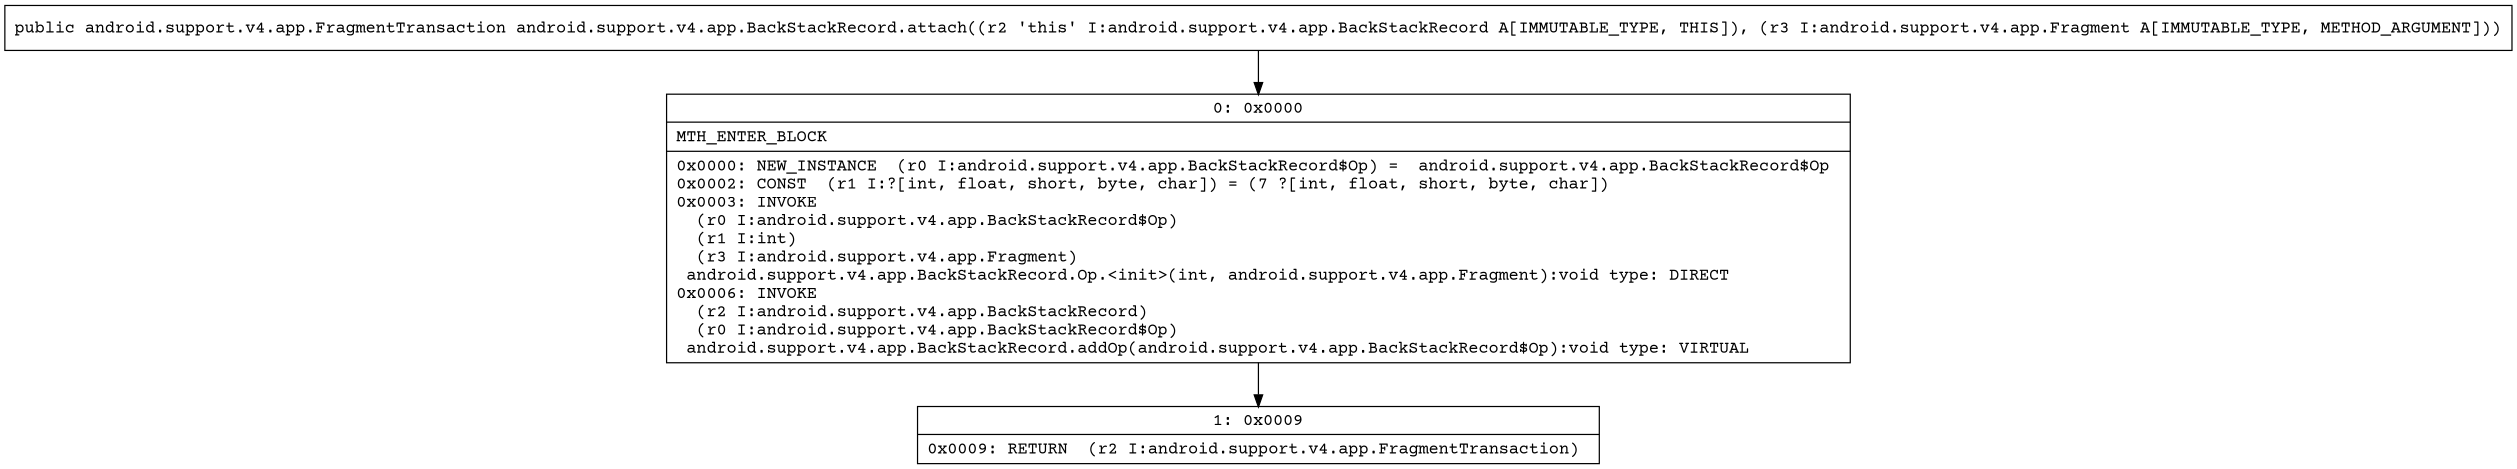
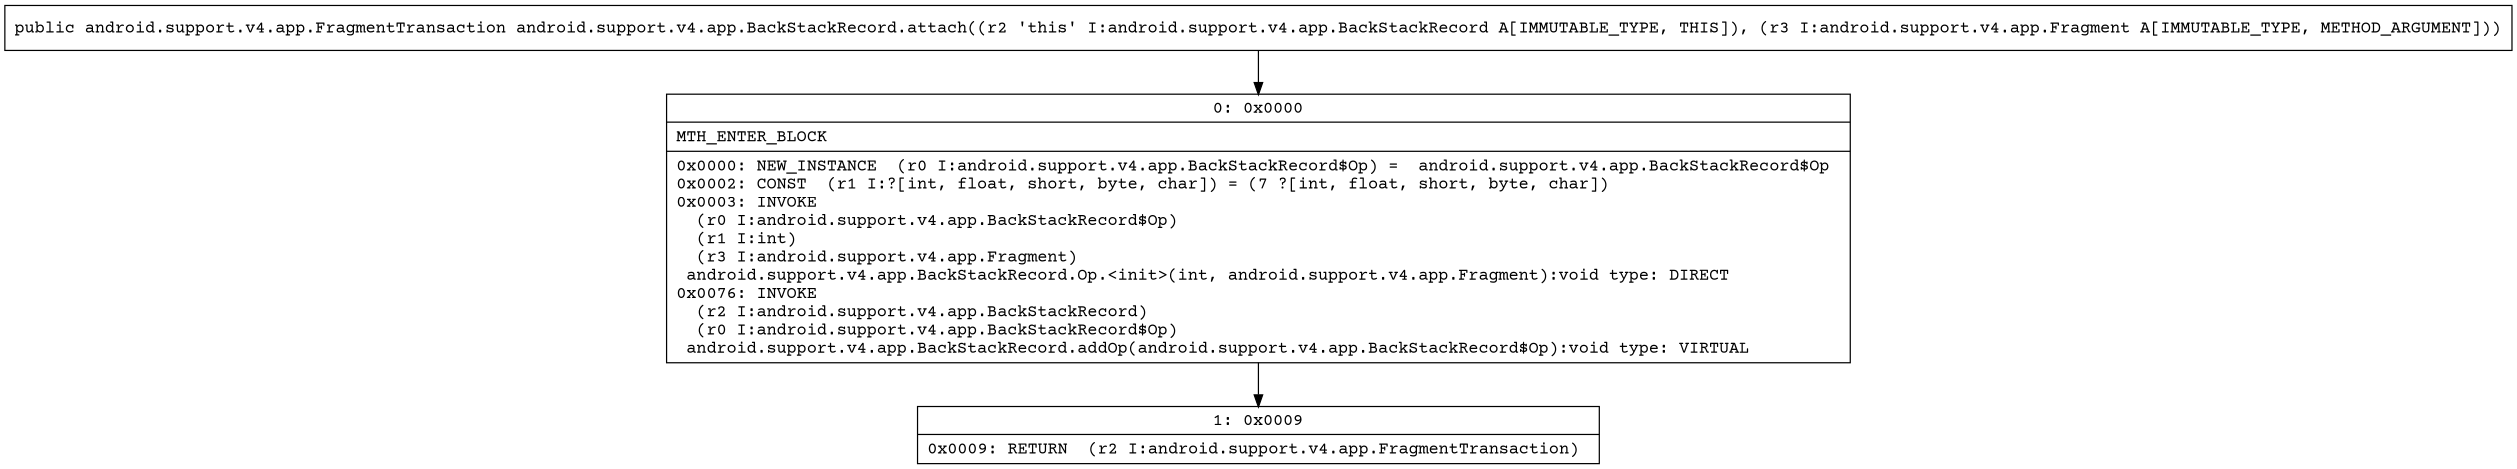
node "0: 0x0000": text "0x0006: INVOKE" -> "0x0076: INVOKE"
